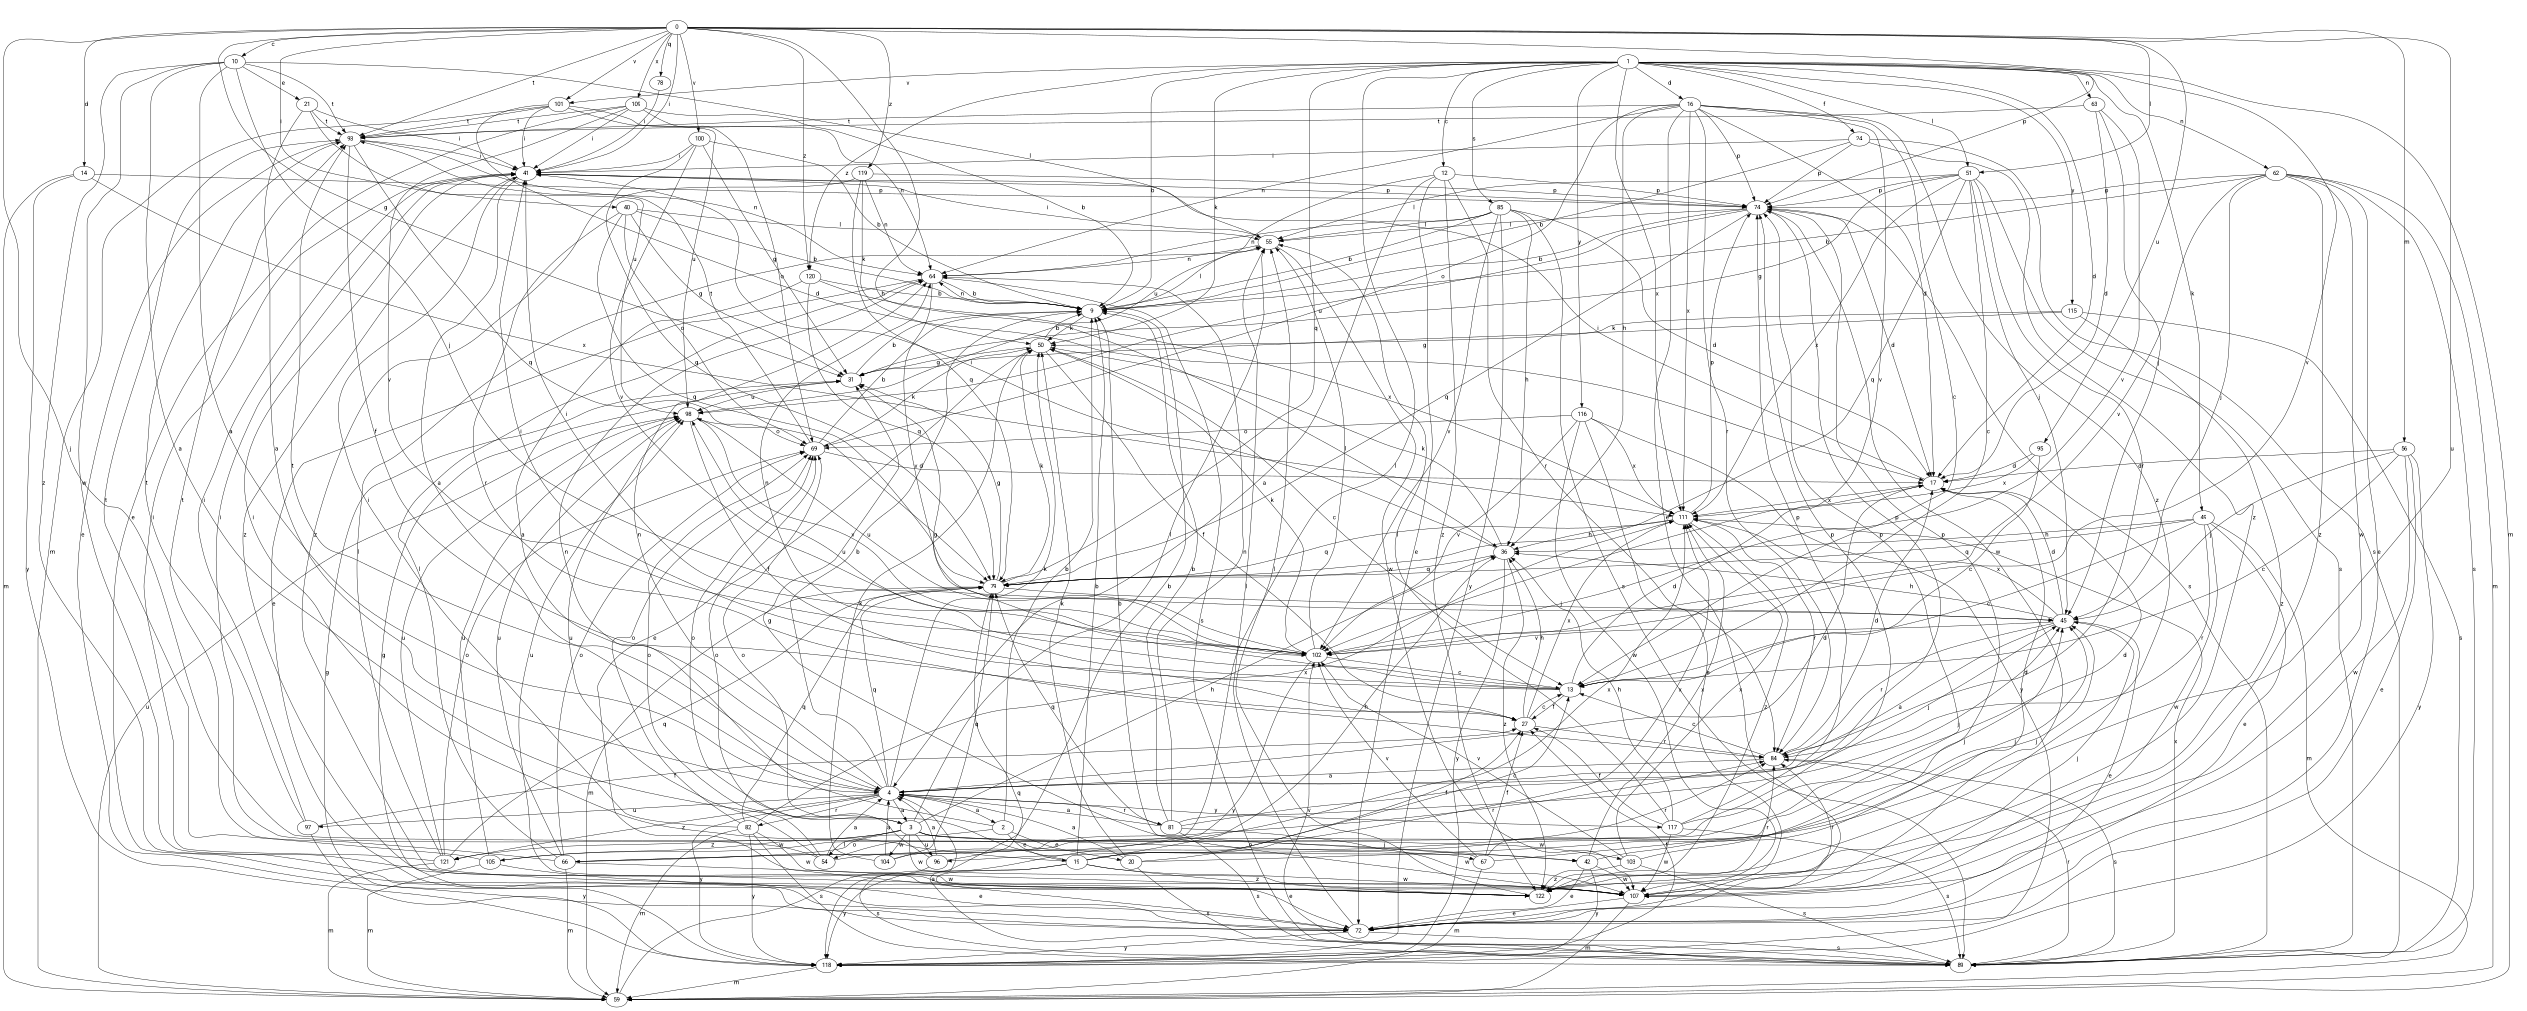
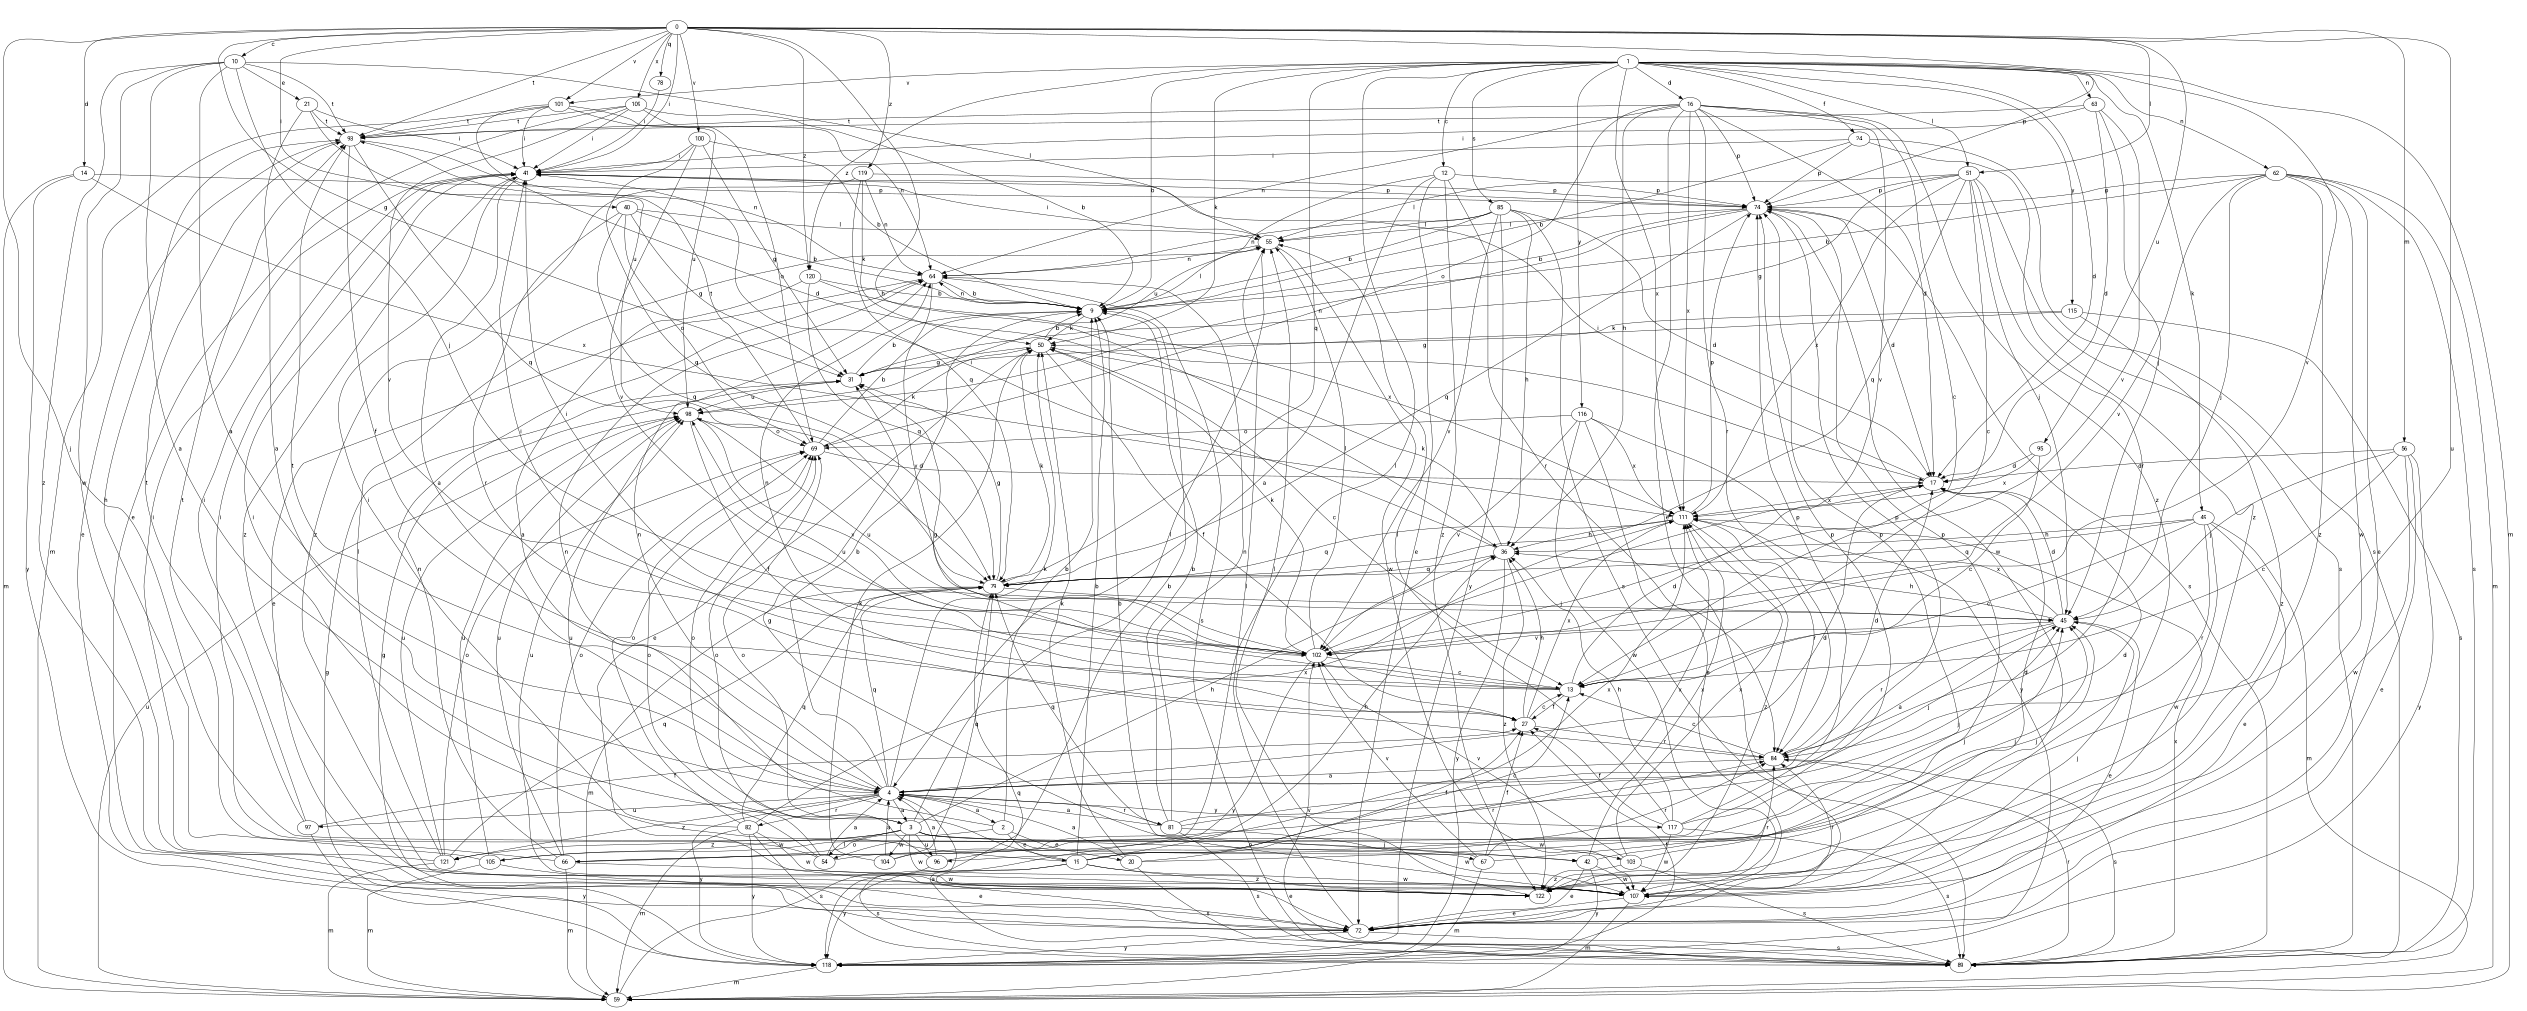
edge "93" -> "41": now "63" -> "41"
edge "74" -> "98": label "u" -> "n"
edge "105" -> "93": label "t" -> "h"
edge "66" -> "64": label "l" -> "n"
